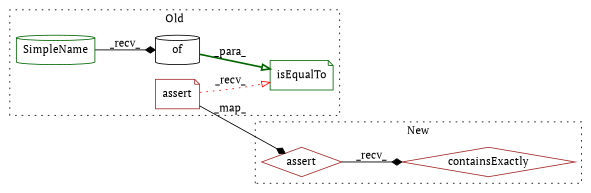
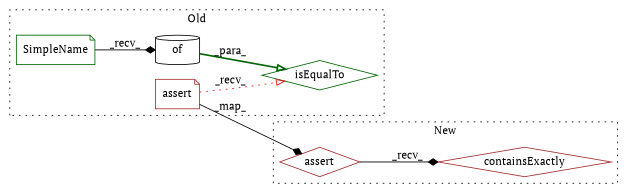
node "SimpleName": shape cylinder -> note
node "isEqualTo": shape note -> diamond
